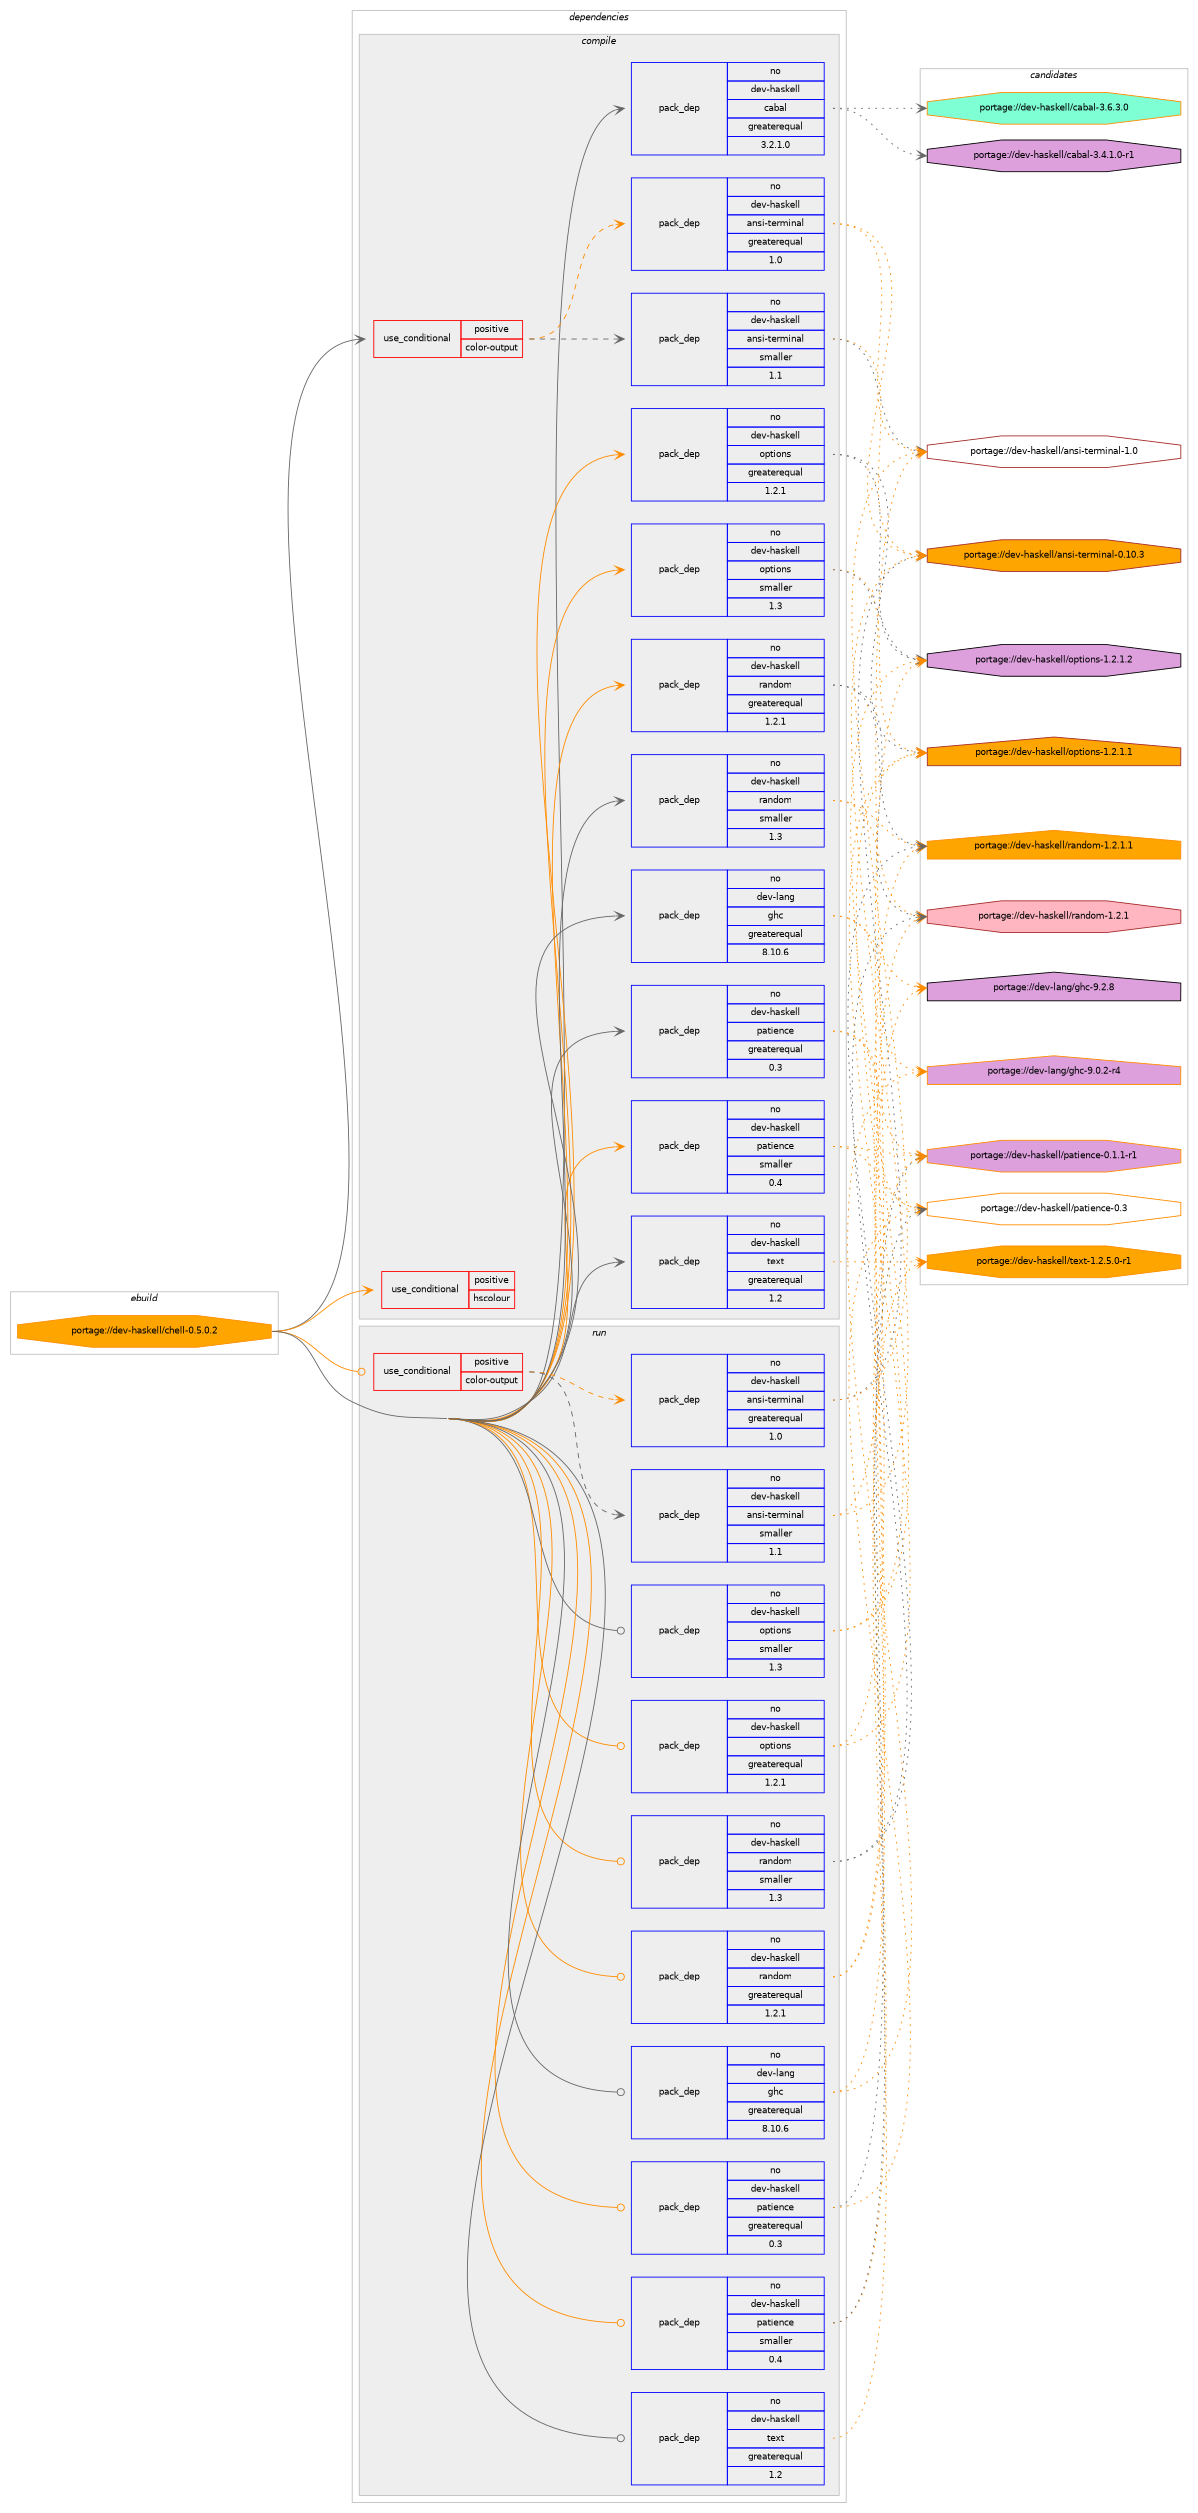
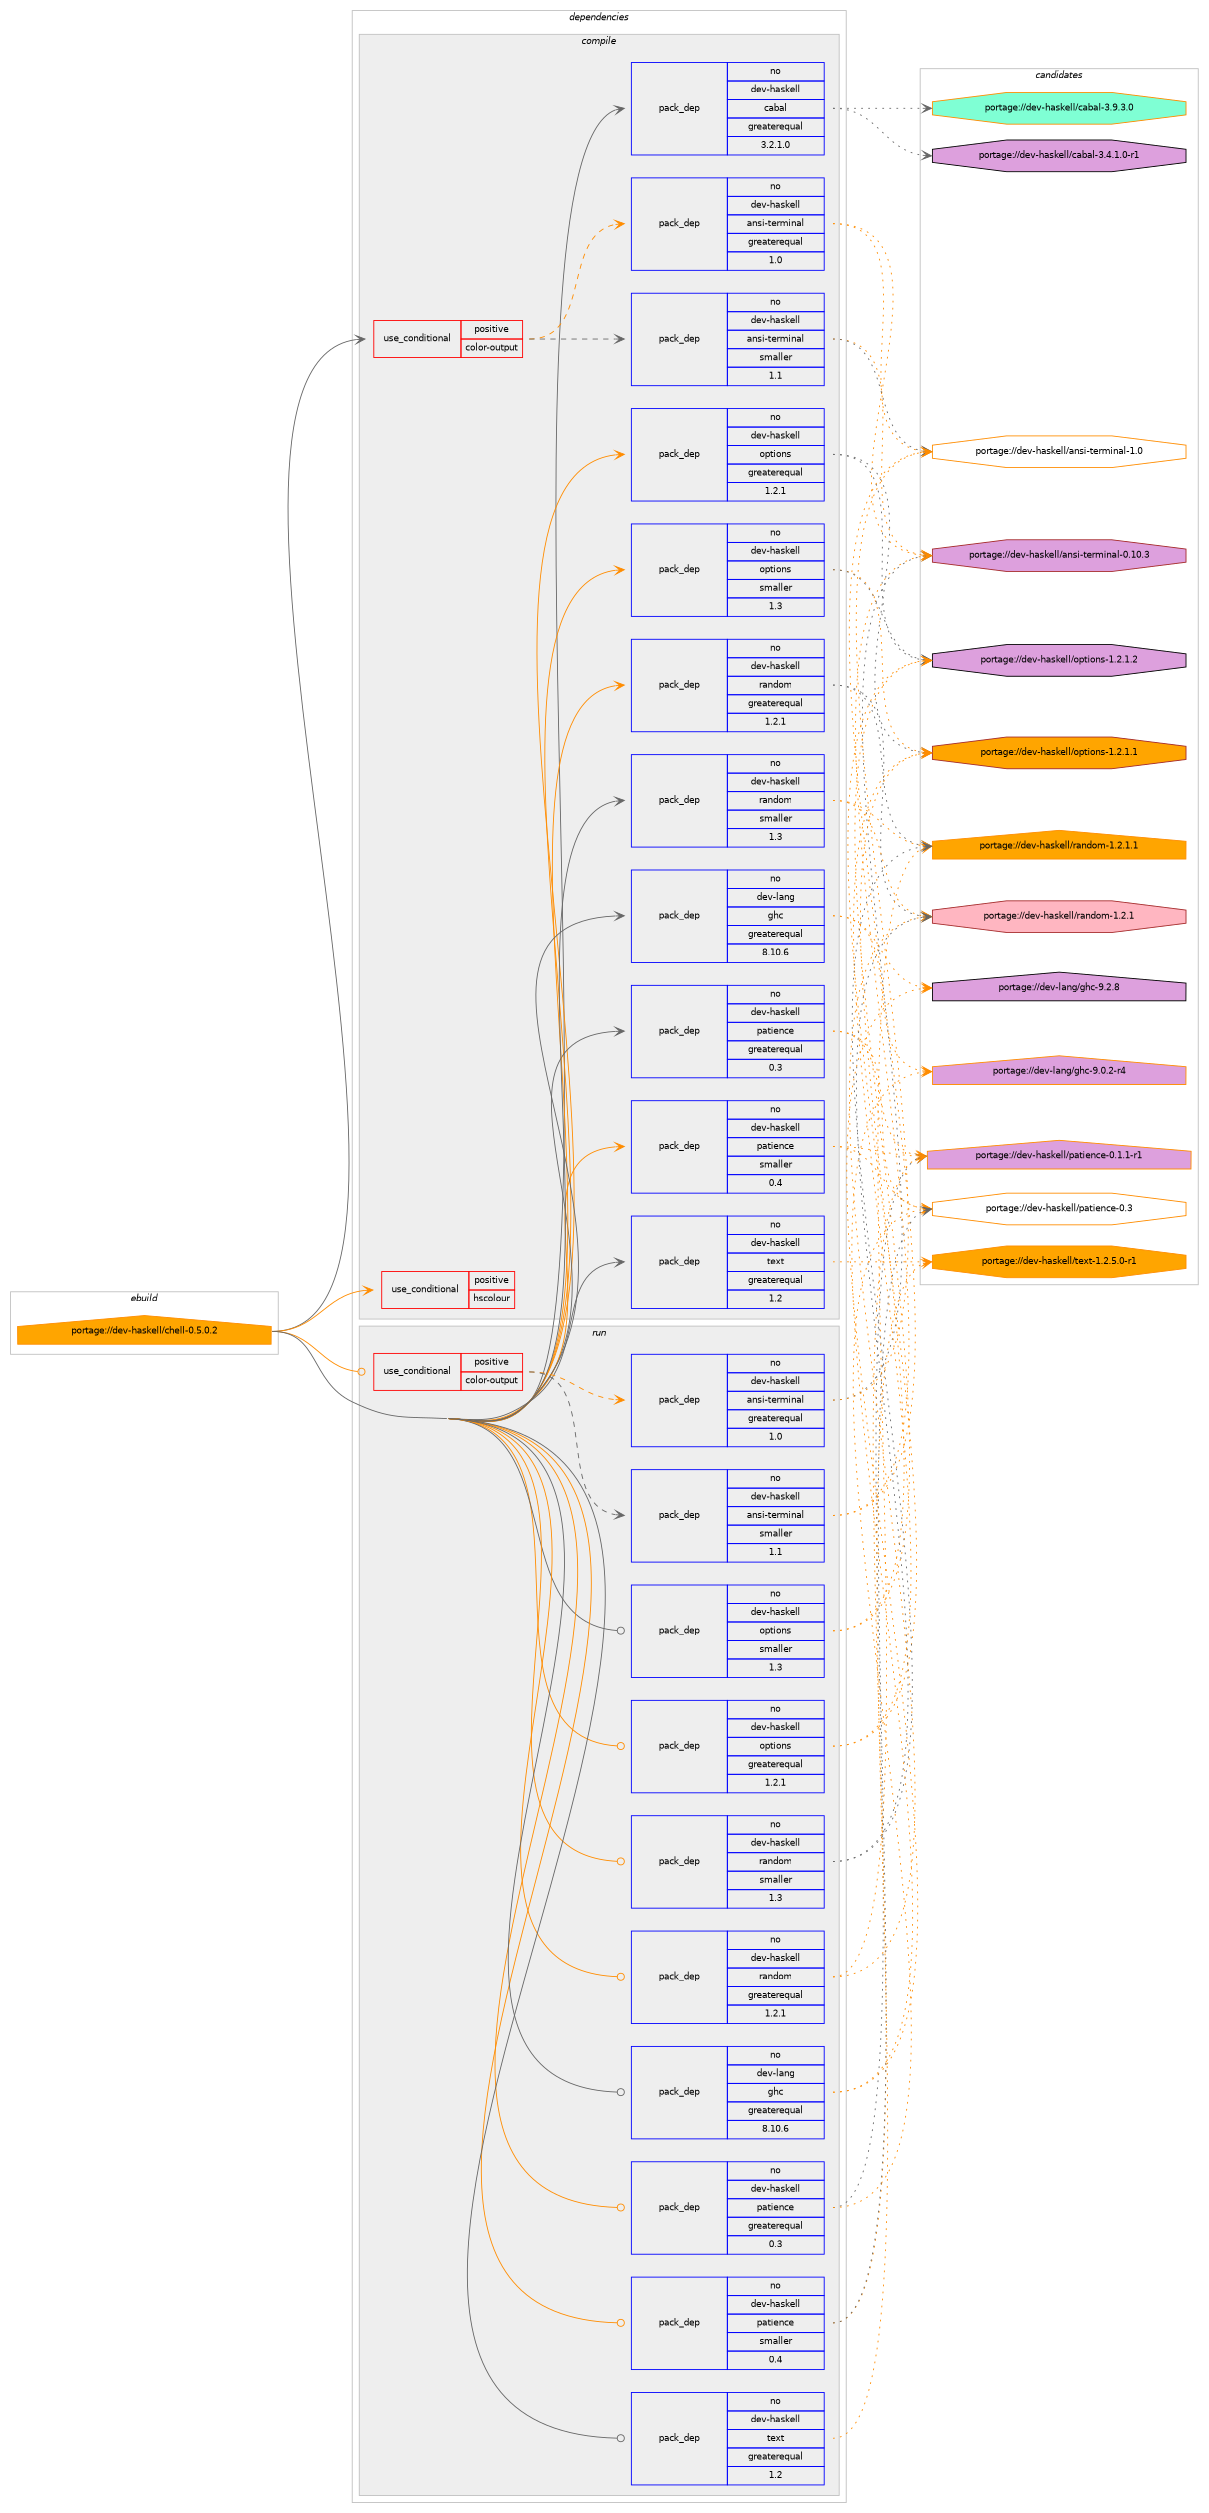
node "portage://dev-haskell/cabal-3.6.3.0": label "portage://dev-haskell/cabal-3.6.3.0" -> "portage://dev-haskell/cabal-3.9.3.0"
node "portage://dev-haskell/ansi-terminal-1.0": color brown -> darkorange
node "portage://dev-haskell/ansi-terminal-0.10.3": fillcolor orange -> plum
node "portage://dev-haskell/options-1.2.1.1": shape house -> octagon
node "portage://dev-haskell/patience-0.1.1-r1": shape octagon -> house
node "portage://dev-haskell/chell-0.5.0.2": shape octagon -> house
